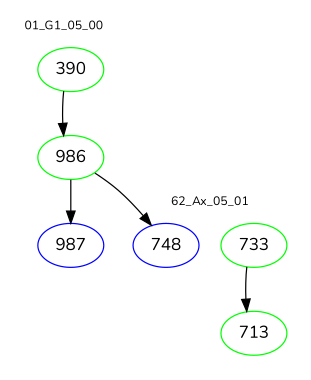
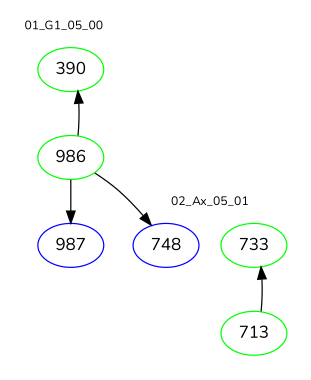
edge "390" -> "986": reversed
cluster "62_Ax_05_01": label "62_Ax_05_01" -> "02_Ax_05_01"
edge "733" -> "713": reversed
